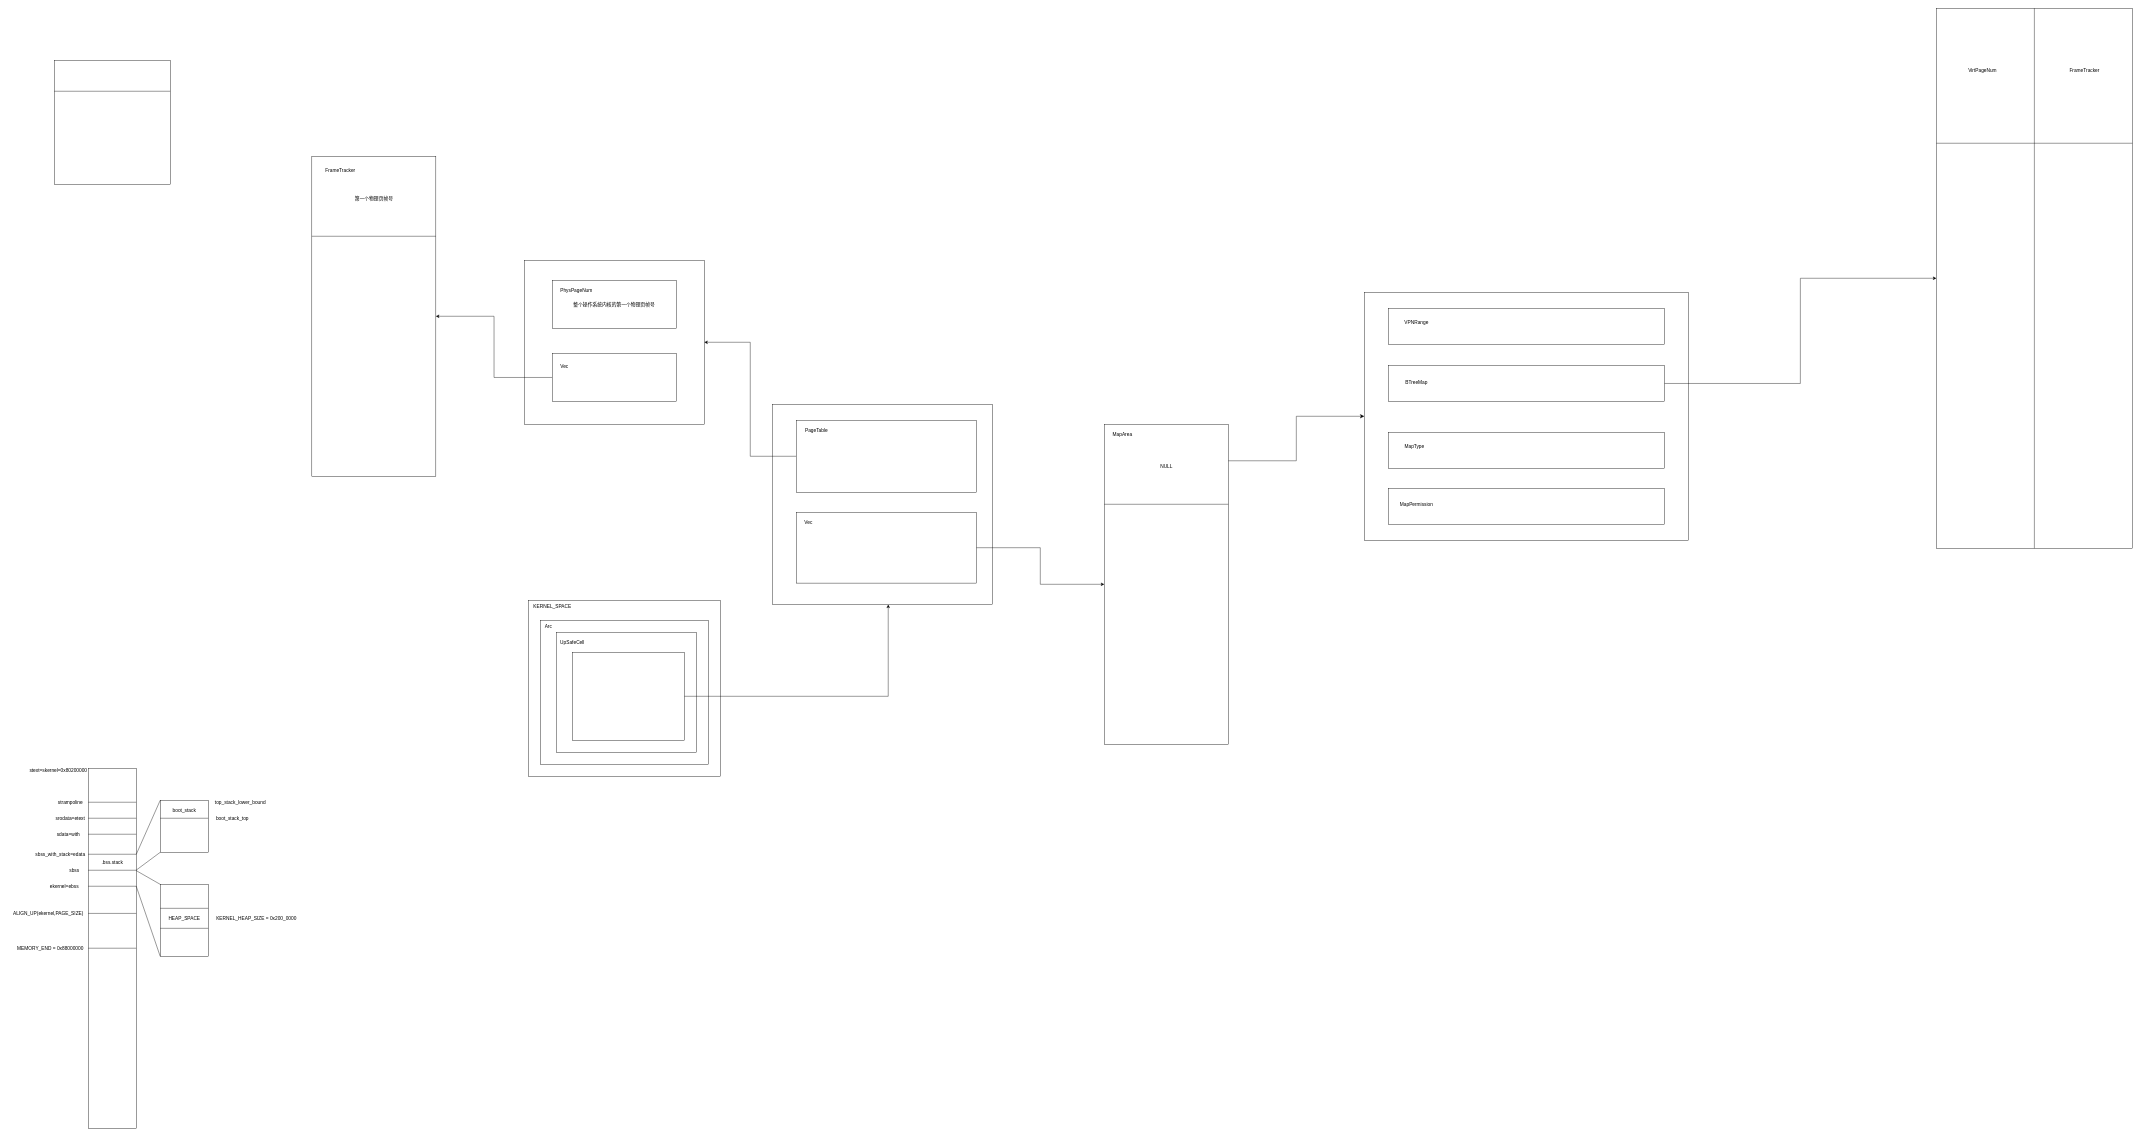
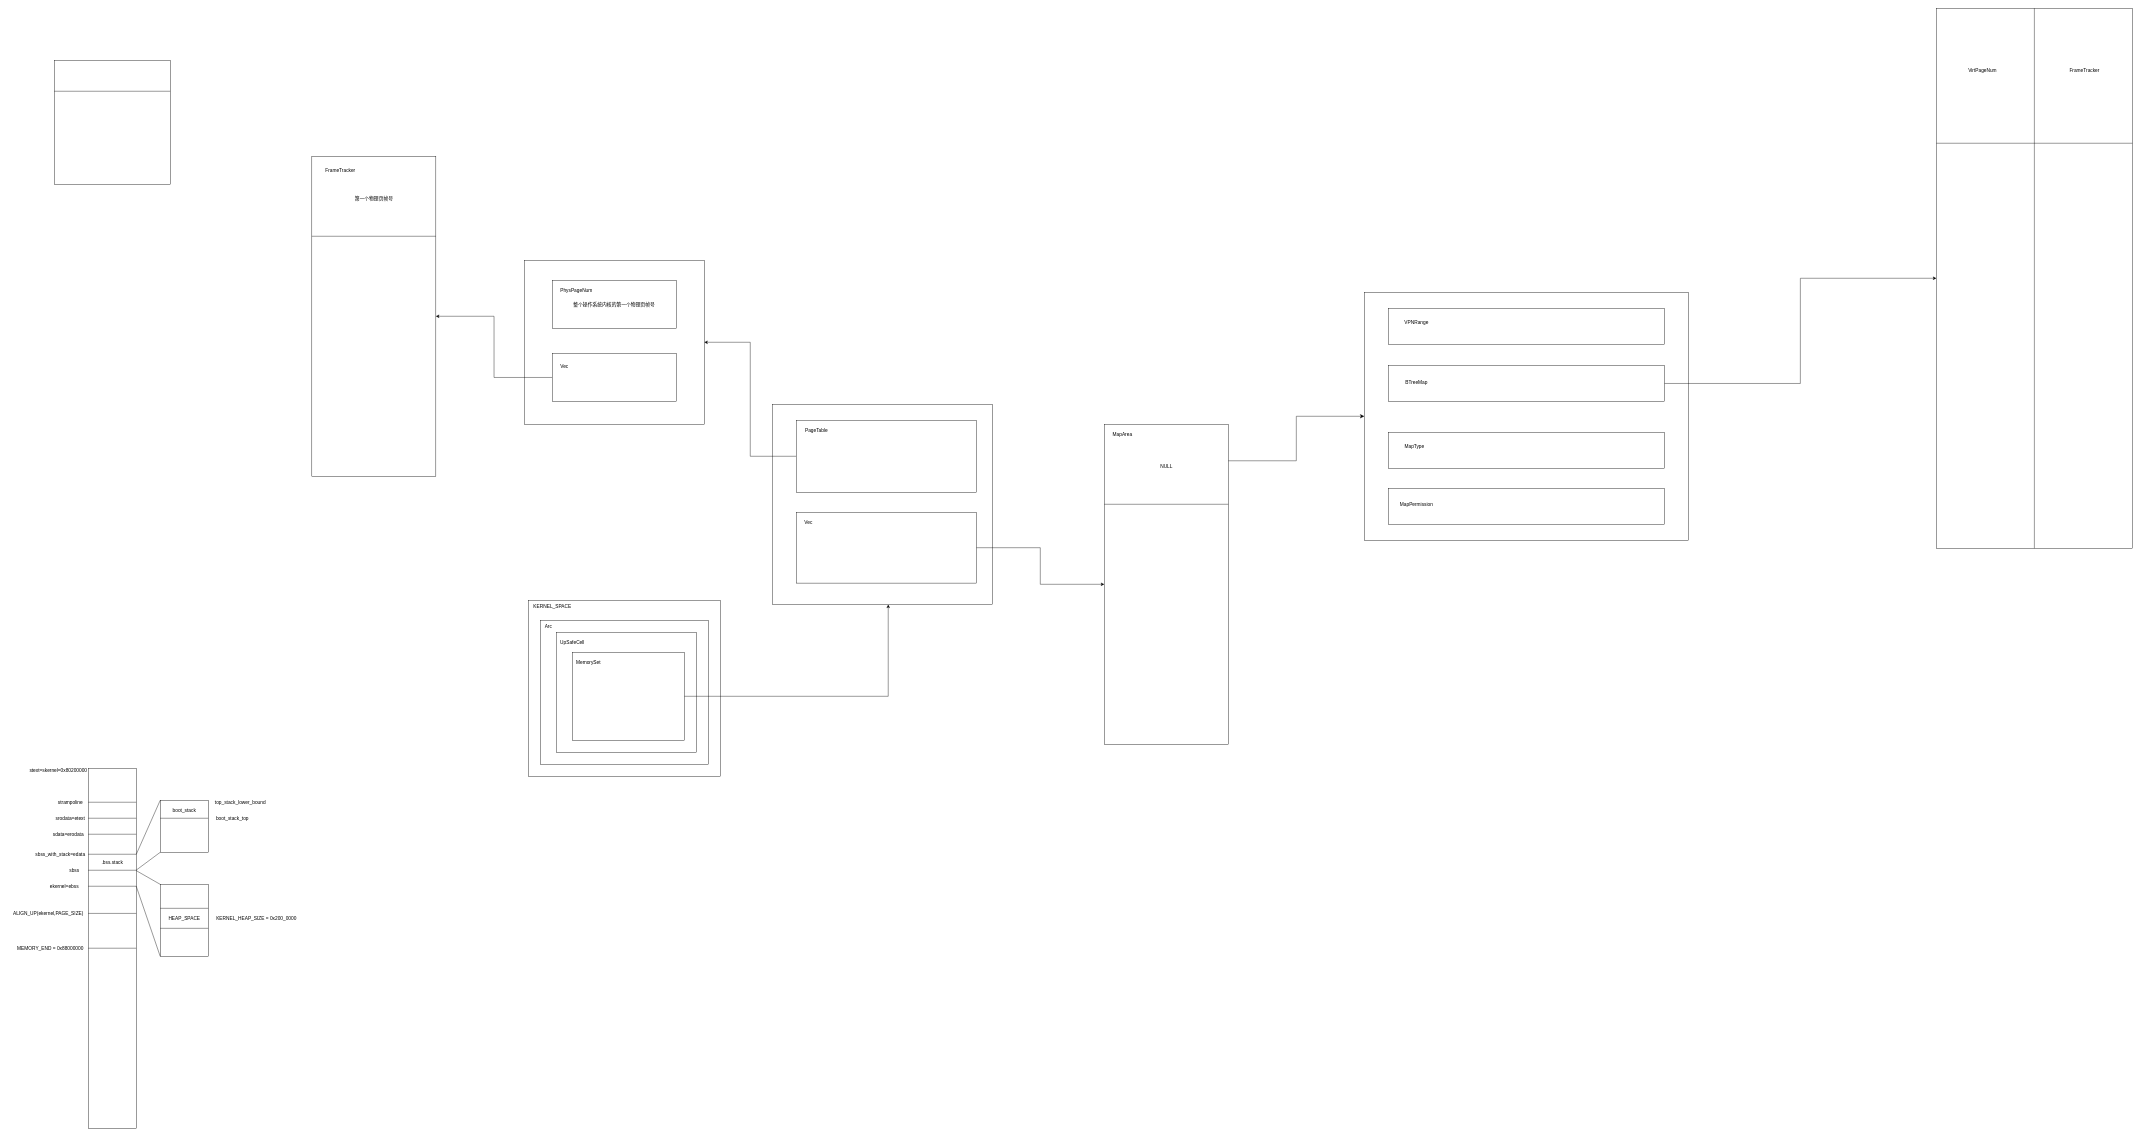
node "MemorySet": added
node "sdata=with": label "sdata=with" -> "sdata=erodata"
